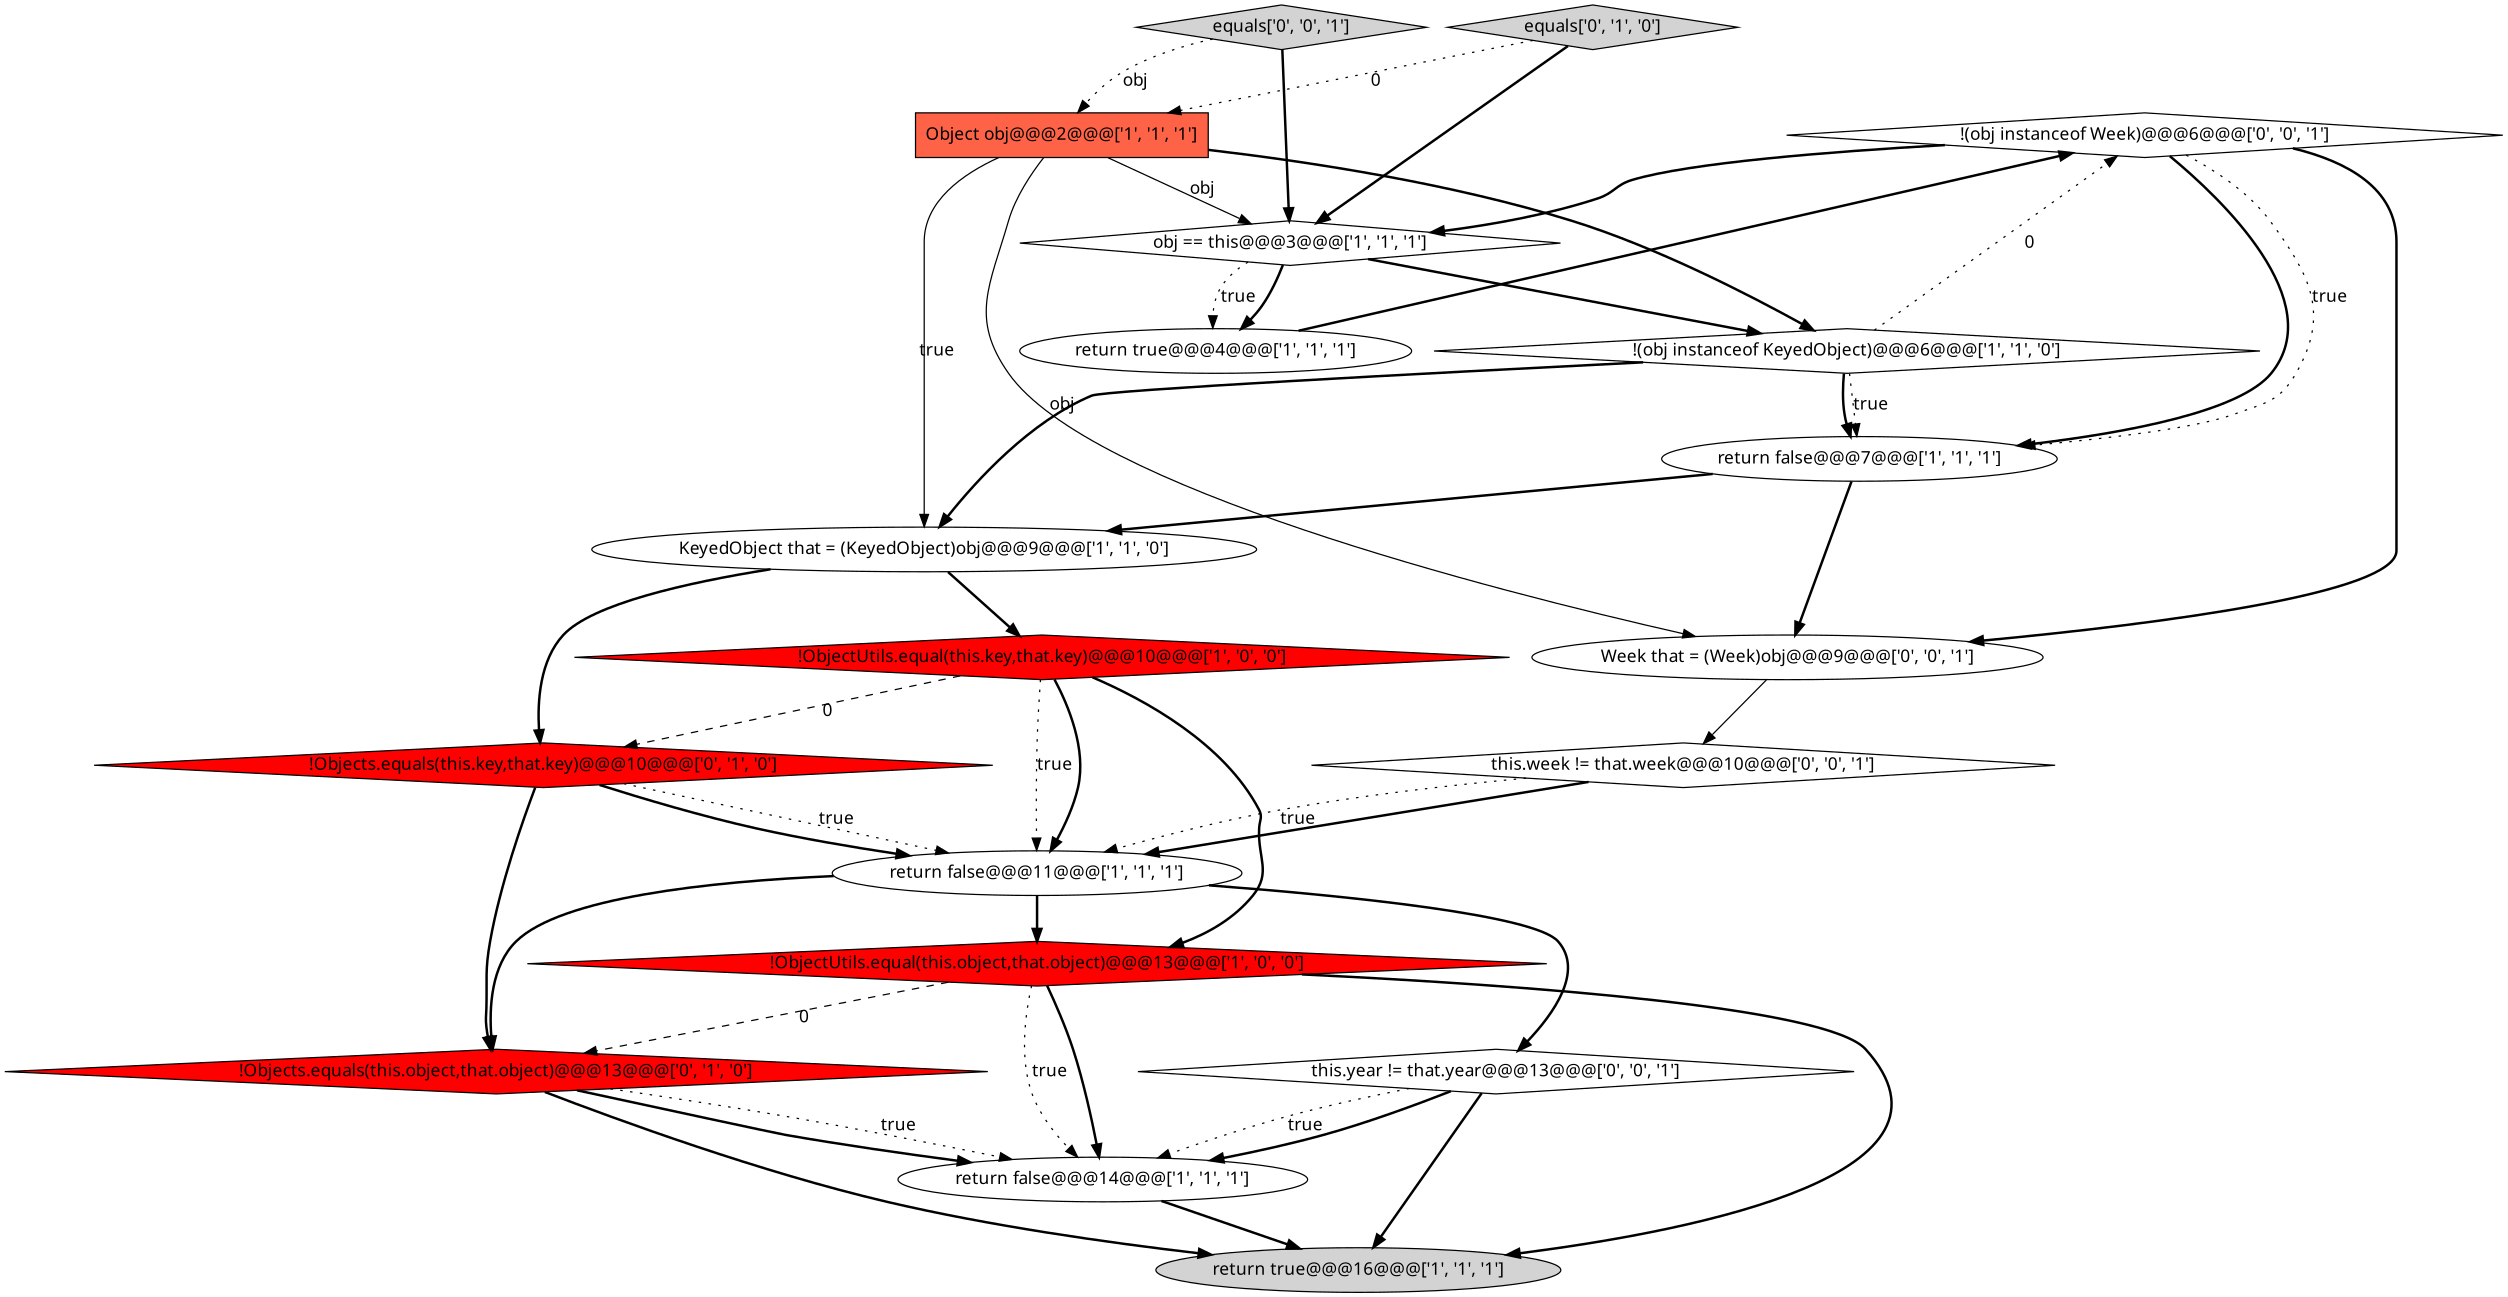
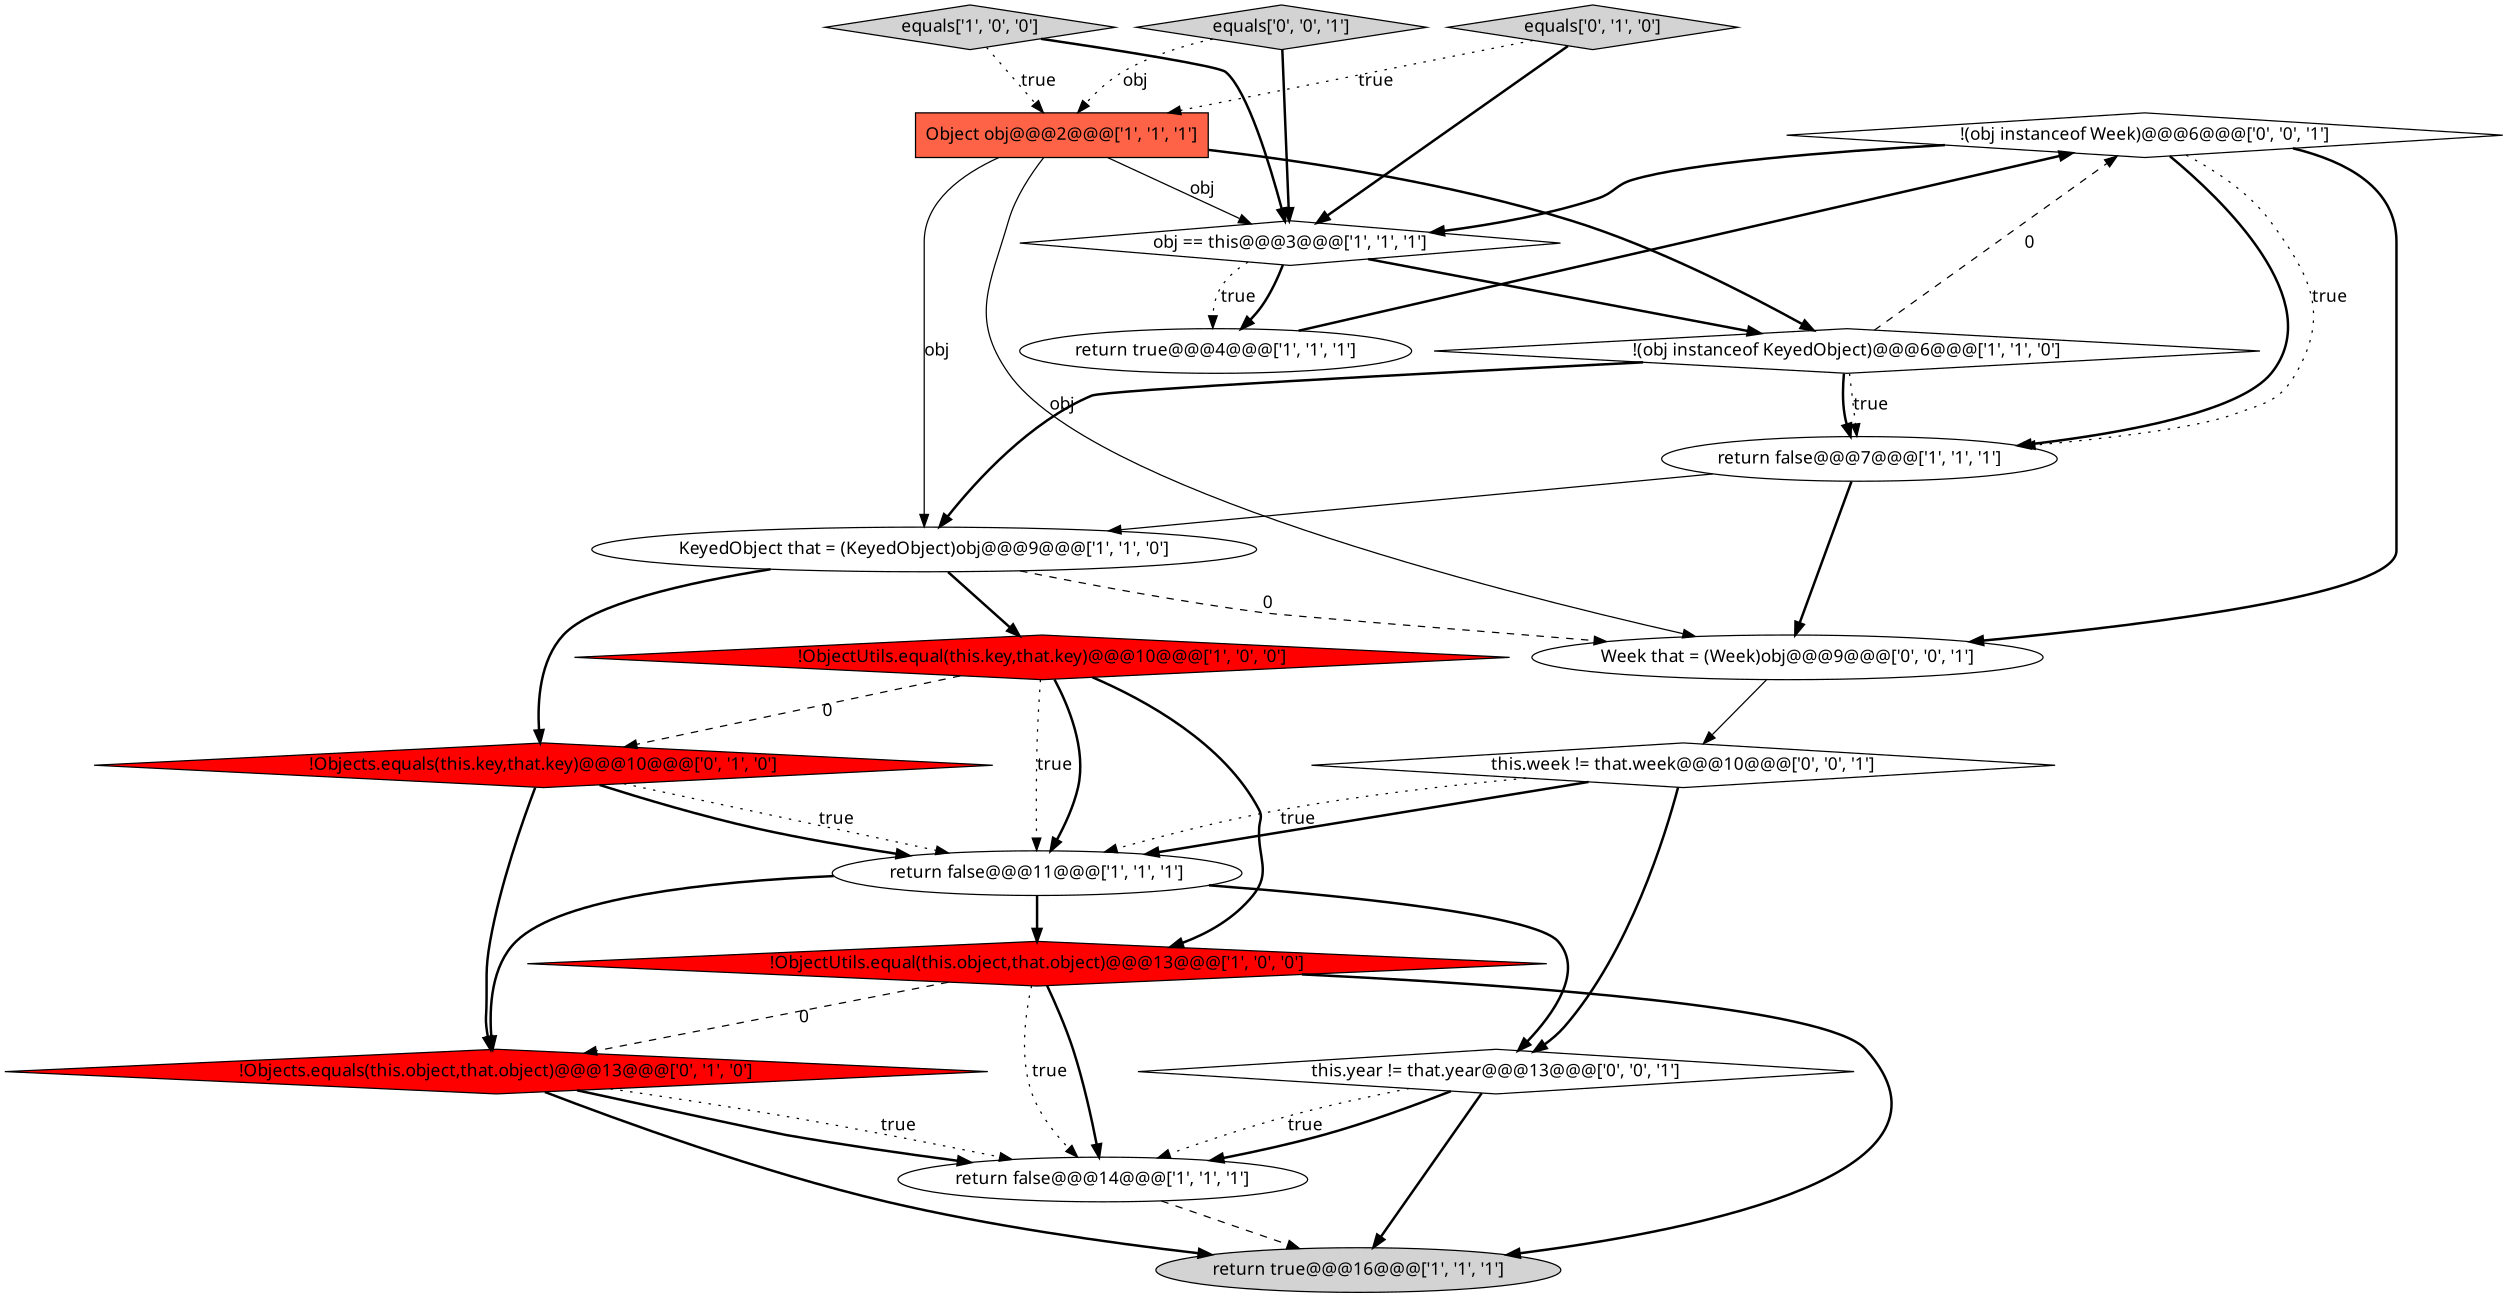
node "equals['1', '0', '0']": added
edge "equals['0', '1', '0']" -> "Object obj@@@2@@@['1', '1', '1']": label "0" -> "true"
edge "!(obj instanceof KeyedObject)@@@6@@@['1', '1', '0']" -> "!(obj instanceof Week)@@@6@@@['0', '0', '1']": style dotted -> dashed
edge "Object obj@@@2@@@['1', '1', '1']" -> "KeyedObject that = (KeyedObject)obj@@@9@@@['1', '1', '0']": label "true" -> "obj"
edge "return false@@@7@@@['1', '1', '1']" -> "KeyedObject that = (KeyedObject)obj@@@9@@@['1', '1', '0']": style bold -> solid
edge "KeyedObject that = (KeyedObject)obj@@@9@@@['1', '1', '0']" -> "Week that = (Week)obj@@@9@@@['0', '0', '1']": added, label "0"
edge "this.week != that.week@@@10@@@['0', '0', '1']" -> "this.year != that.year@@@13@@@['0', '0', '1']": added
edge "return false@@@14@@@['1', '1', '1']" -> "return true@@@16@@@['1', '1', '1']": style bold -> dashed
